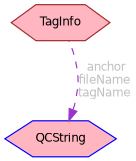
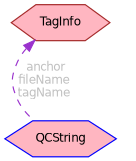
edge "TagInfo" -> "QCString": reversed
